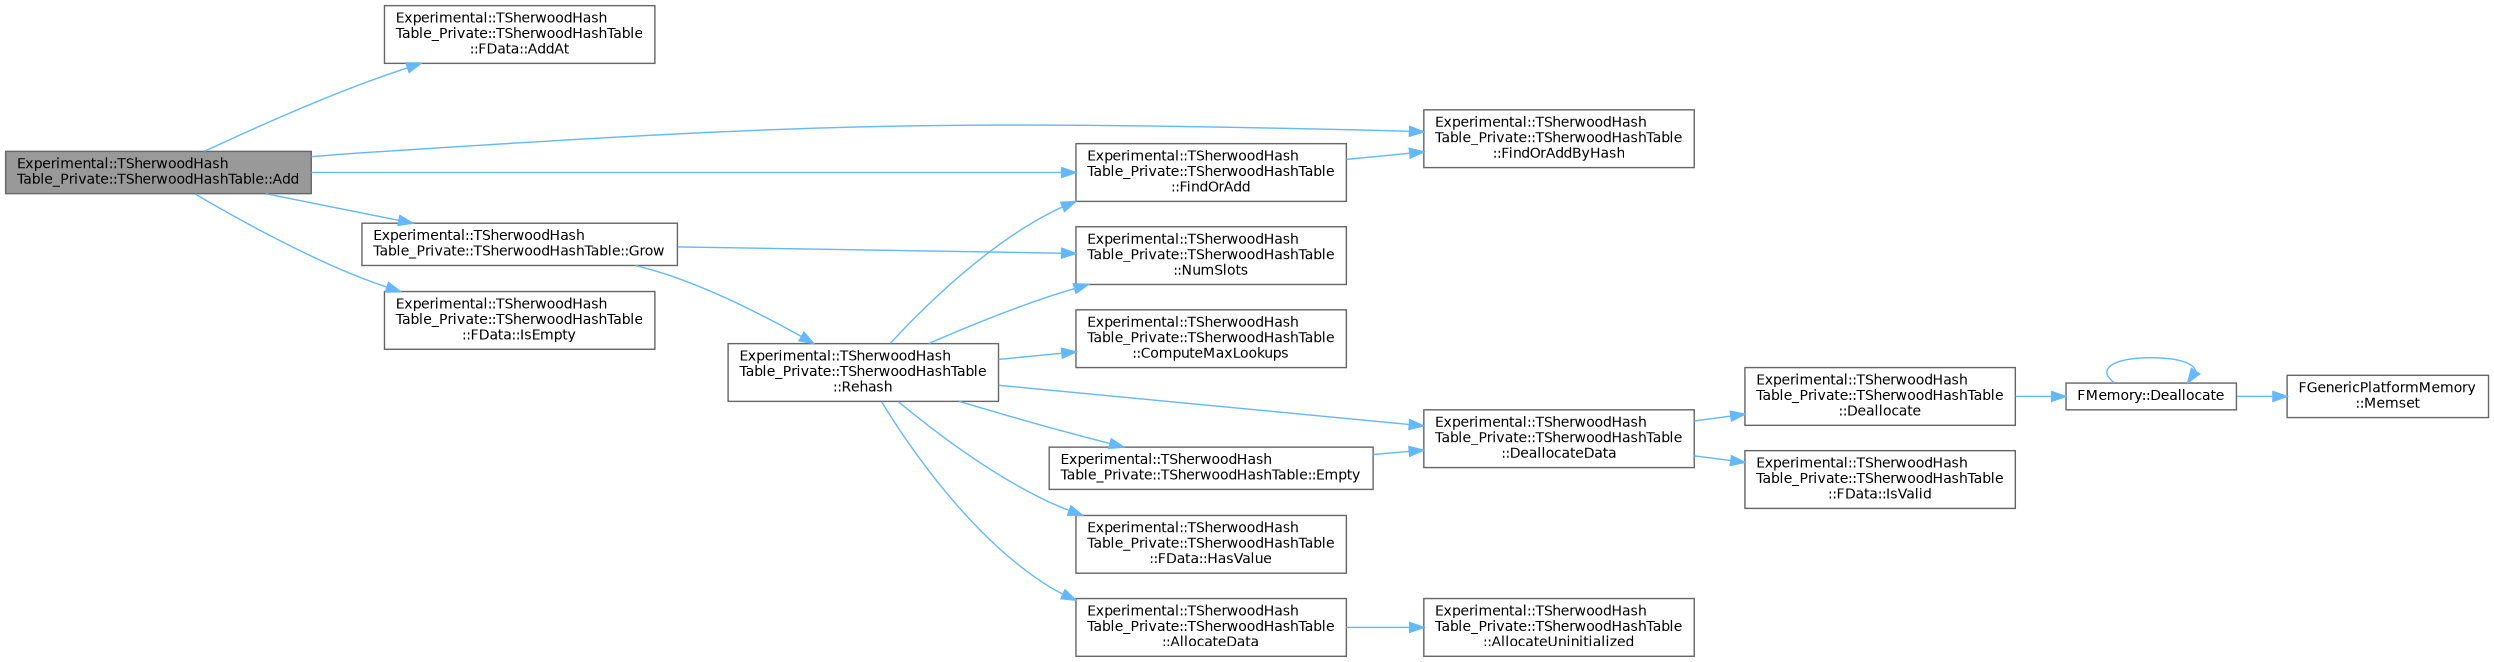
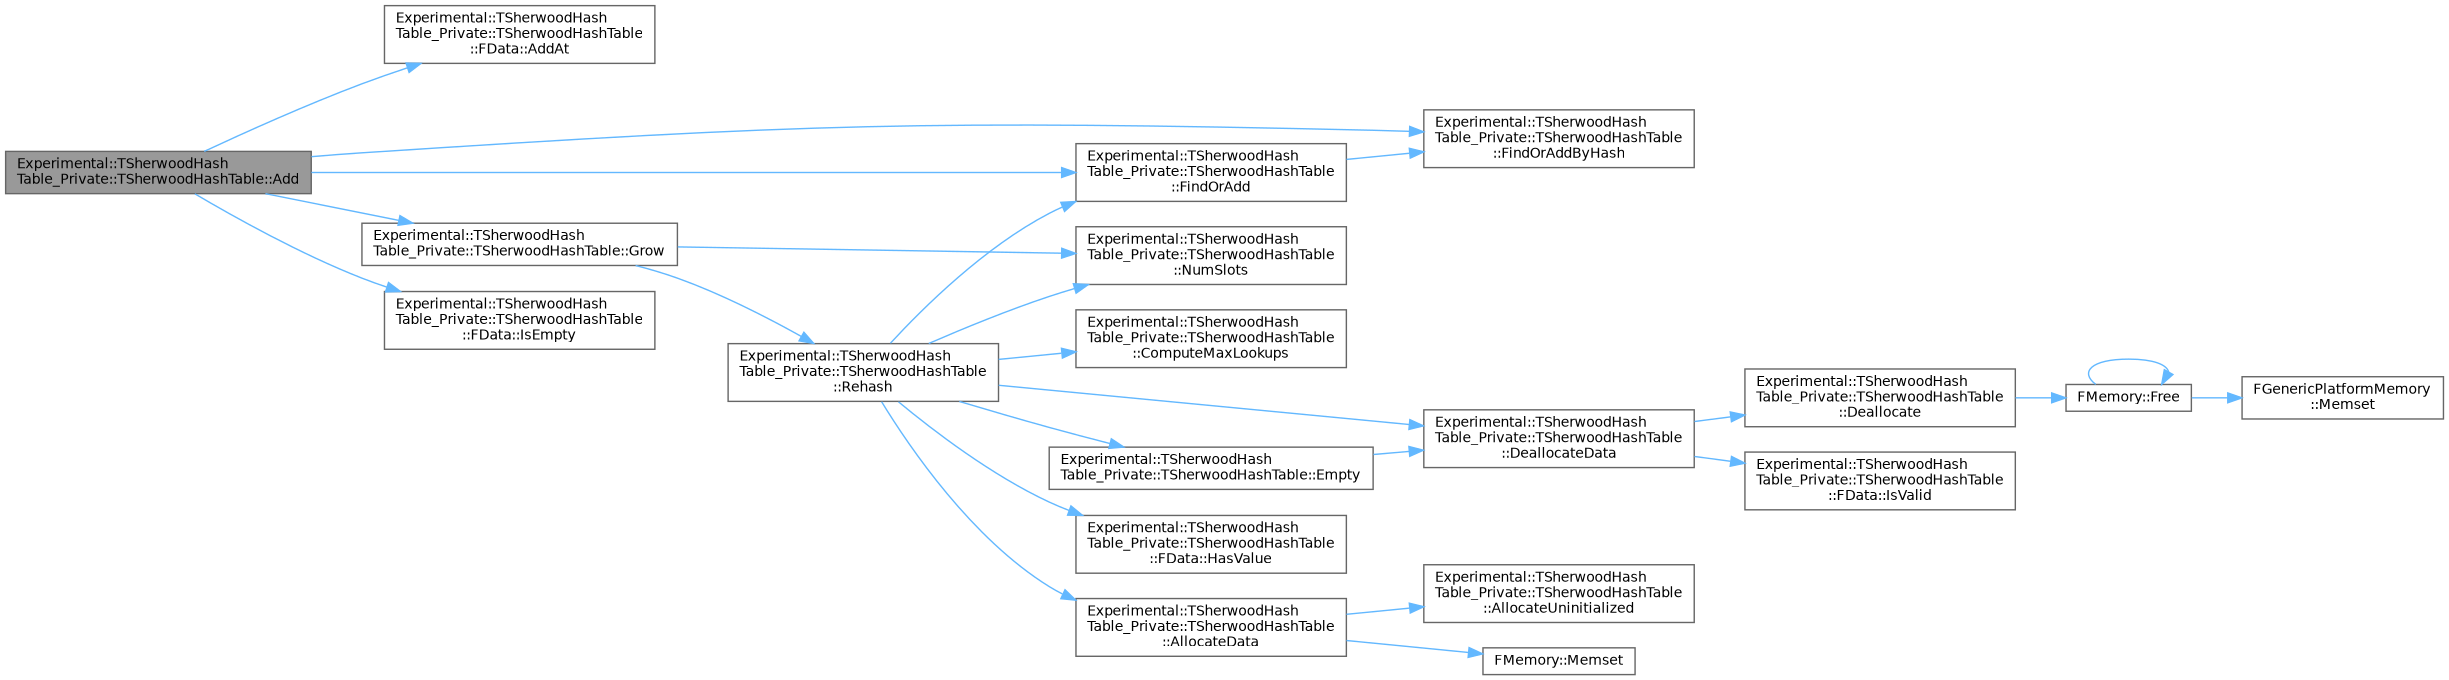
node "FMemory::Deallocate": label "FMemory::Deallocate" -> "FMemory::Free"
node "FMemory::Memset": added
